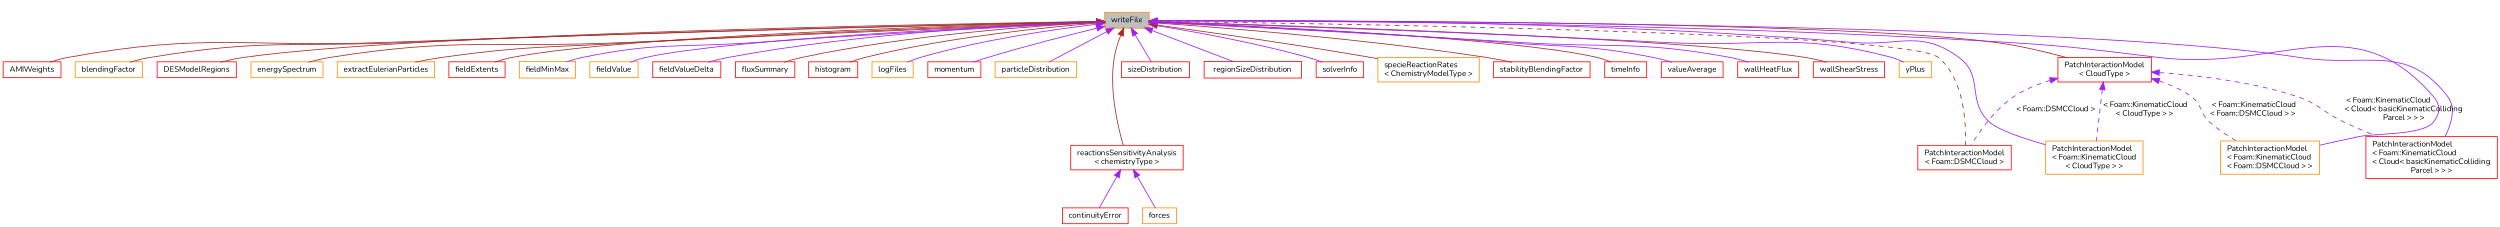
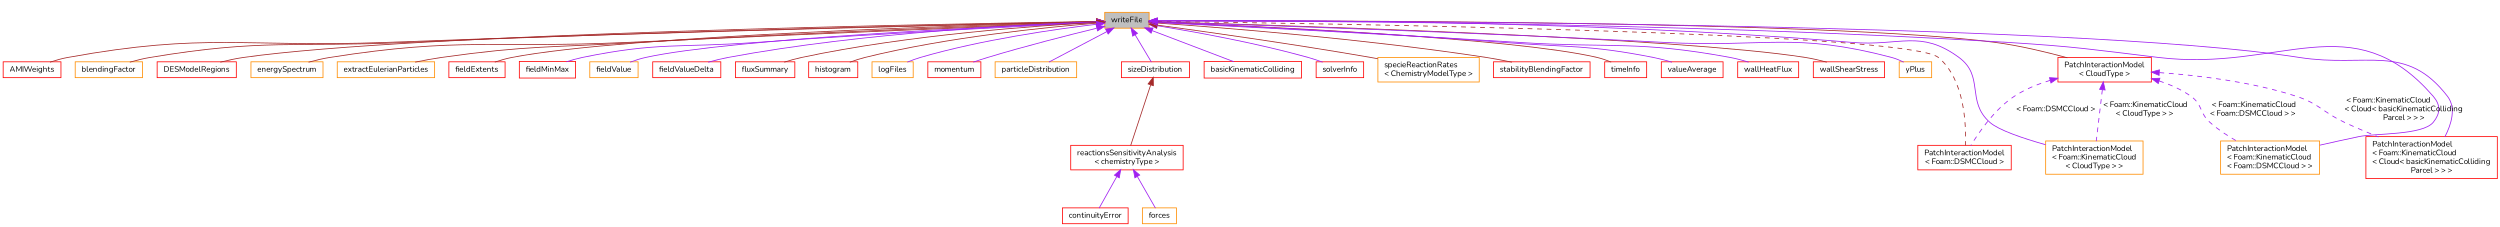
node "fieldMinMax": color darkorange -> red
node "regionSizeDistribution": label "regionSizeDistribution" -> "basicKinematicColliding"
edge "reactionsSensitivityAnalysis < chemistryType >" -> "writeFile": now "reactionsSensitivityAnalysis < chemistryType >" -> "sizeDistribution"
